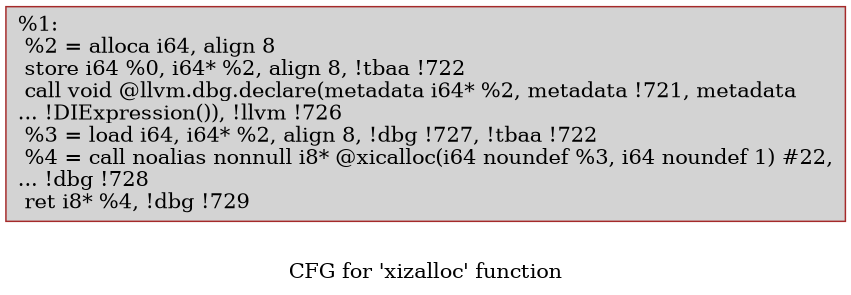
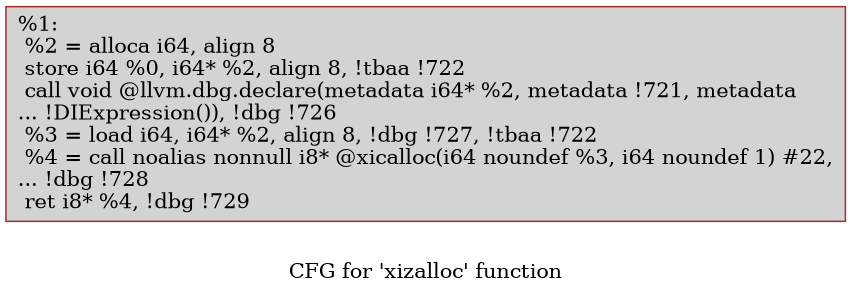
node "%1:": text "... !DIExpression()), !llvm !726" -> "... !DIExpression()), !dbg !726"
